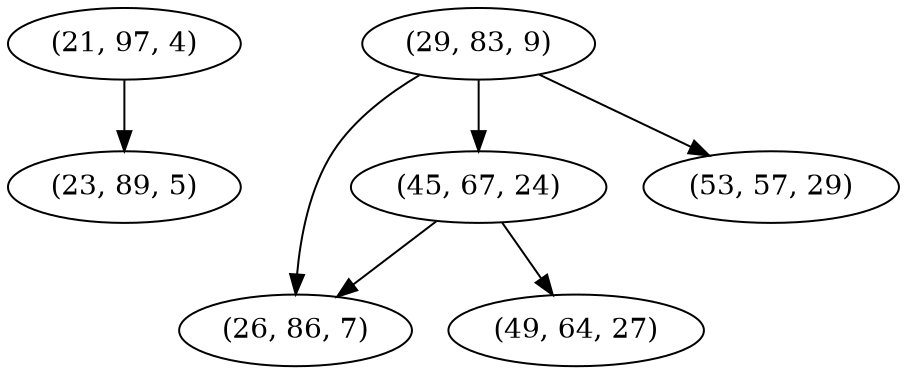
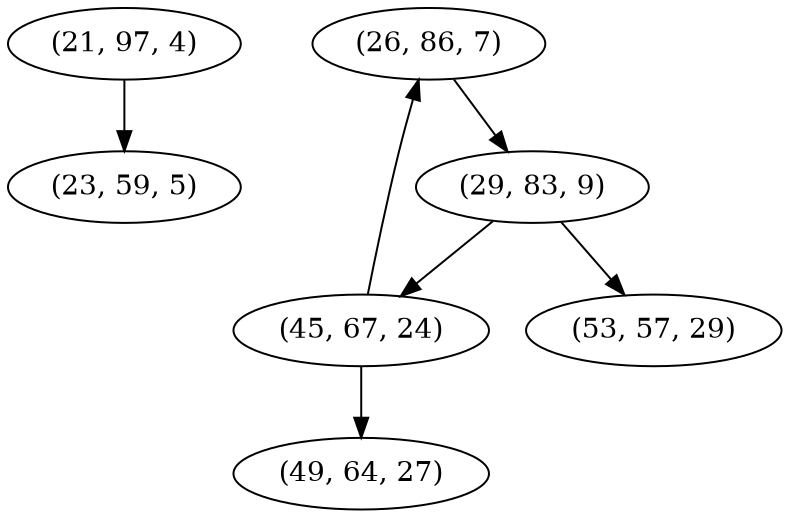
edge "(29, 83, 9)" -> "(26, 86, 7)": reversed
node "(23, 89, 5)": label "(23, 89, 5)" -> "(23, 59, 5)"
